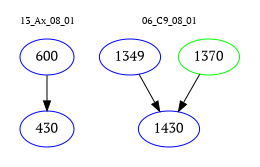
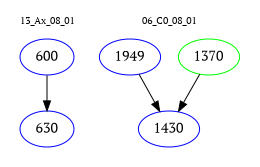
cluster "06_C9_08_01": label "06_C9_08_01" -> "06_C0_08_01"
node "1349": label "1349" -> "1949"
node "430": label "430" -> "630"
